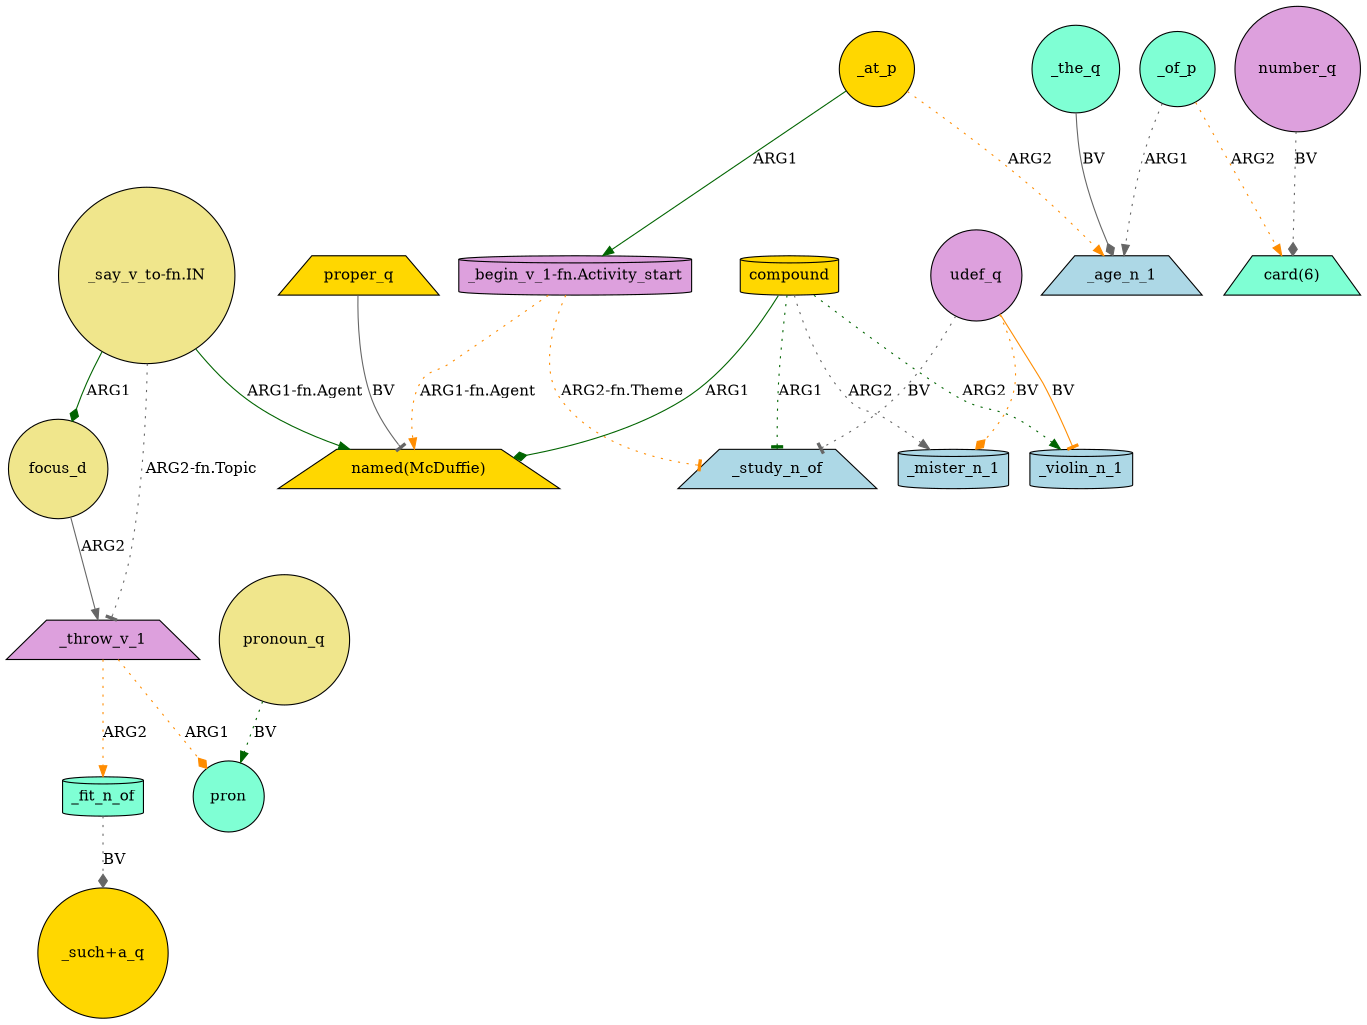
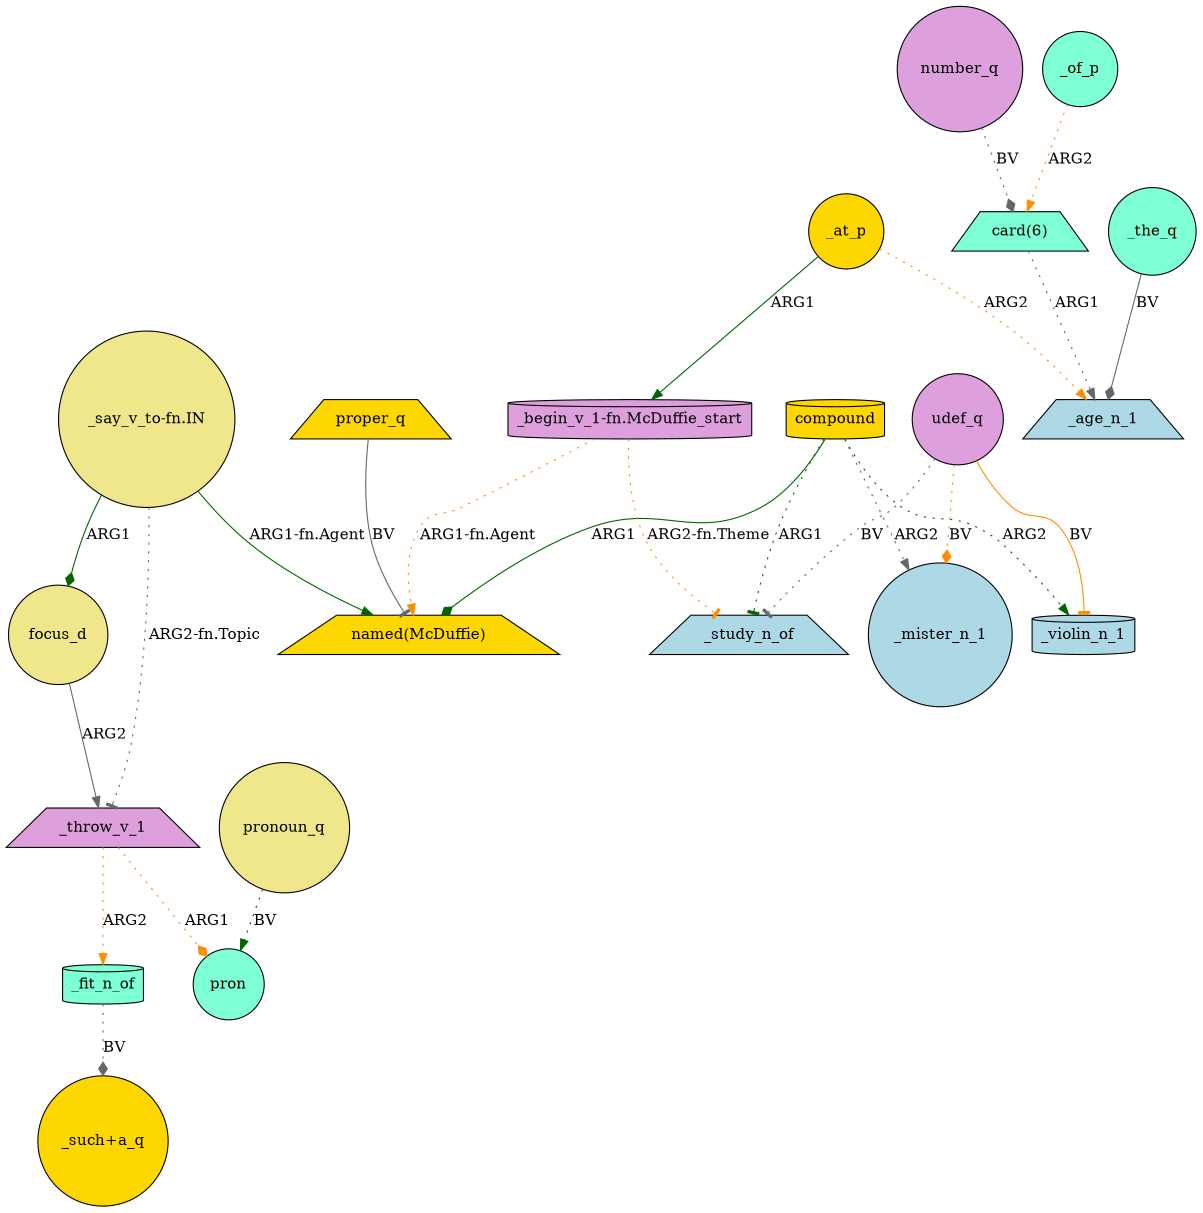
edge "_of_p" -> "_age_n_1": now "card(6)" -> "_age_n_1"
node "_begin_v_1-fn.Activity_start": label "_begin_v_1-fn.Activity_start" -> "_begin_v_1-fn.McDuffie_start"
node "_mister_n_1": shape cylinder -> circle
